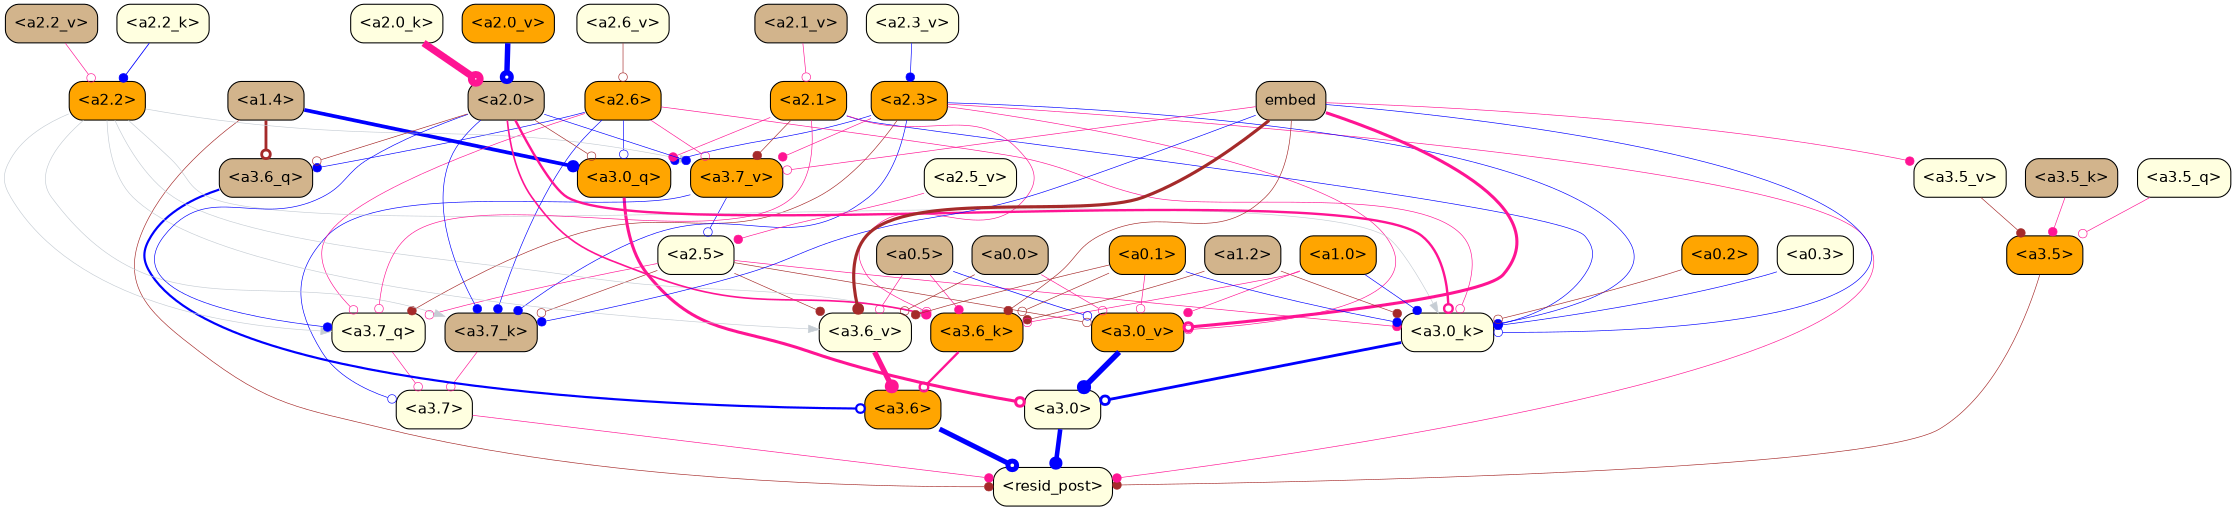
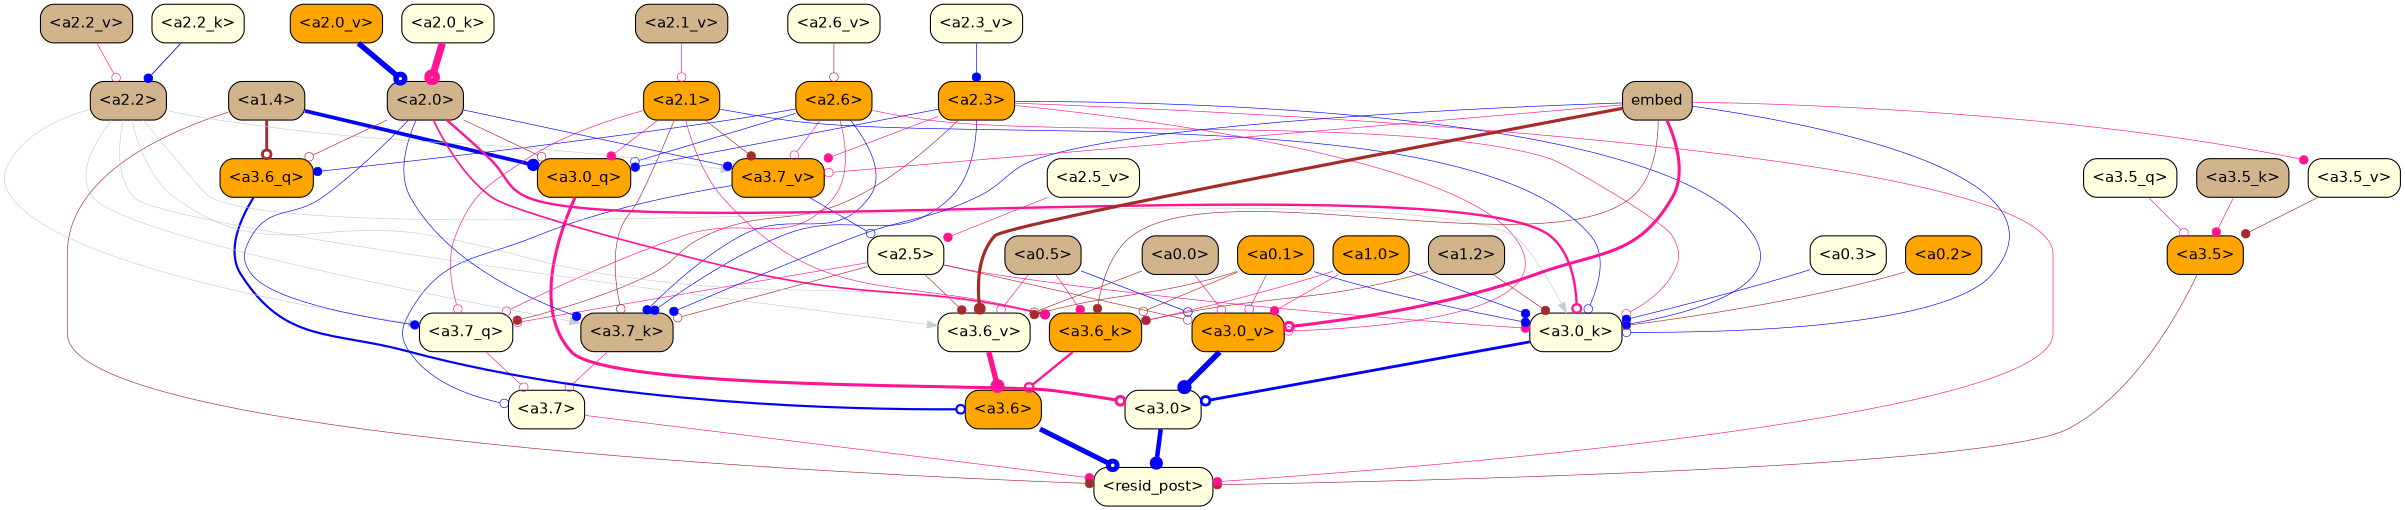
node "<a2.2>": fillcolor orange -> tan
node "<a3.6_q>": fillcolor tan -> orange
edge "<a2.1>" -> "<a3.7_k>": added
